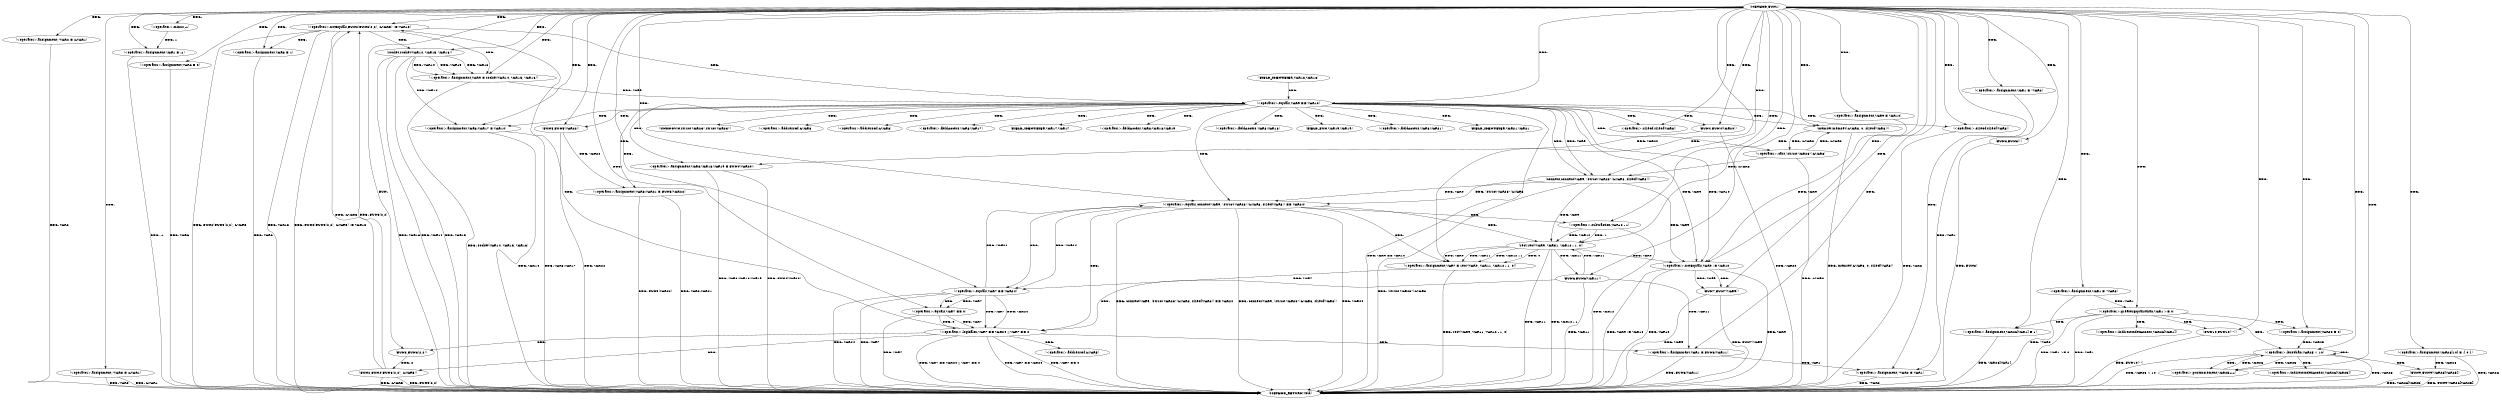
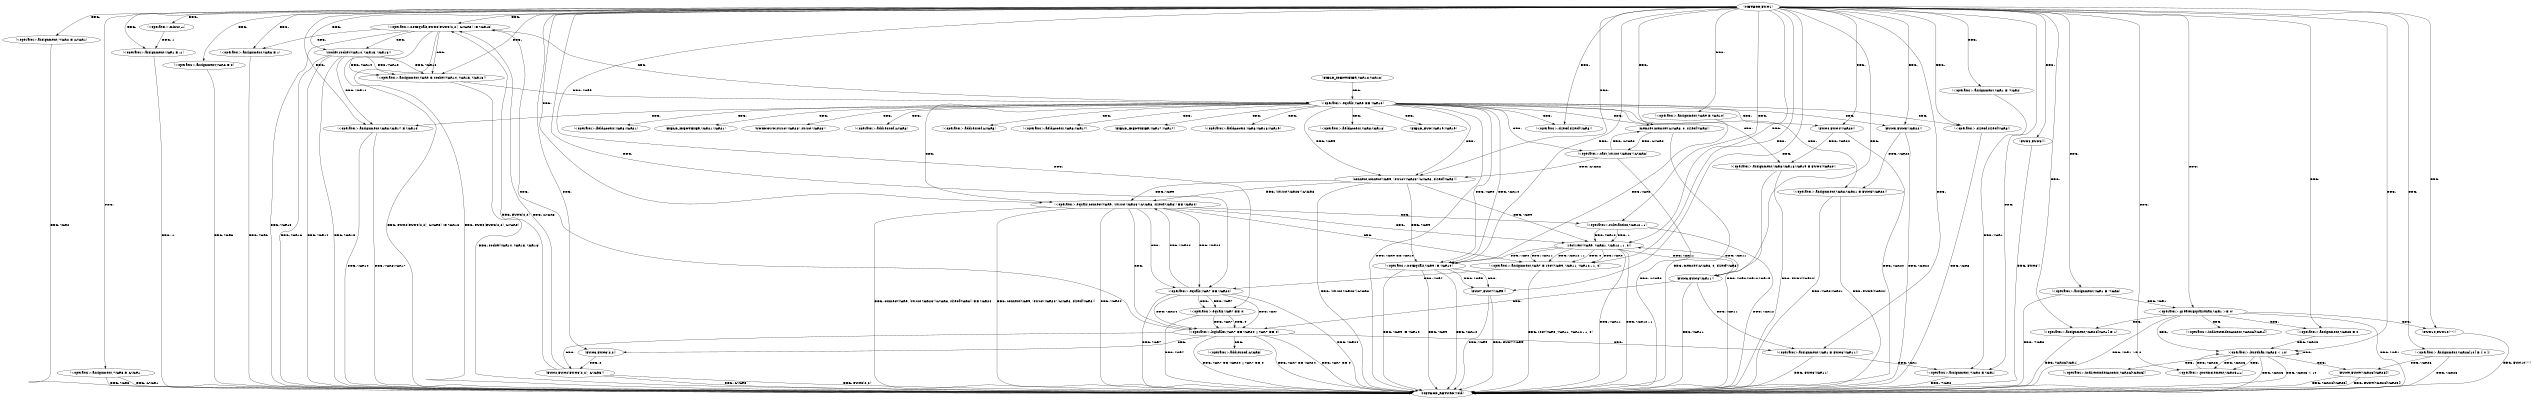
edge "(METHOD,FUN1)" -> "(<operator>.equals,VAR9 == VAR10)": removed, label "DDG:"
edge "(METHOD,FUN1)" -> "(FUN3,FUN3(2,2))": label "FUN: " -> "DDG: "
